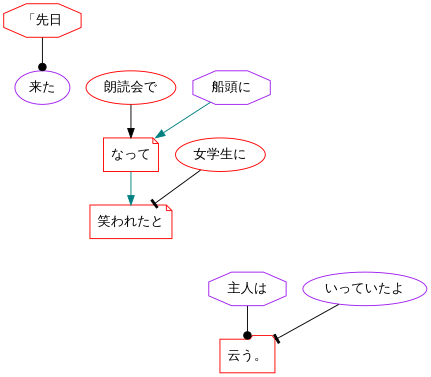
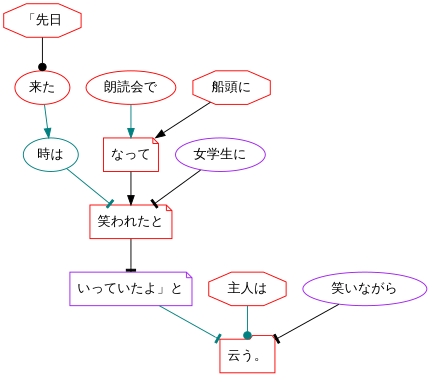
node "来た": color purple -> red
node "船頭に": color purple -> red
edge "朗読会で" -> "なって": color black -> teal
edge "船頭に" -> "なって": color teal -> black
node "時は": added
node "女学生に": color red -> purple
edge "なって" -> "笑われたと": color teal -> black
node "いっていたよ」と": added
node "主人は": color purple -> red
node "いっていたよ": label "いっていたよ" -> "笑いながら"
edge "主人は" -> "云う。": color black -> teal
